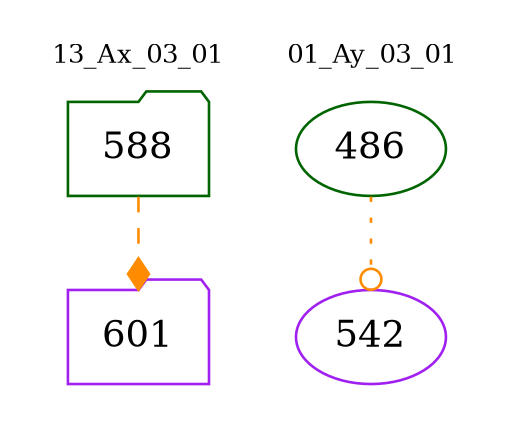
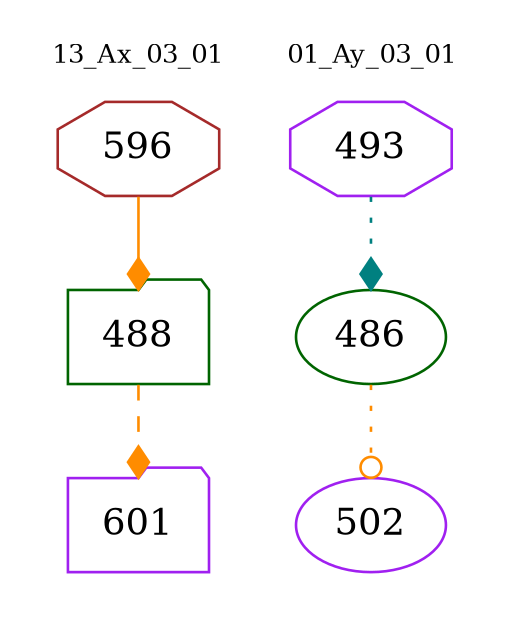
node "596": added
node "588": label "588" -> "488"
node "493": added
node "542": label "542" -> "502"
